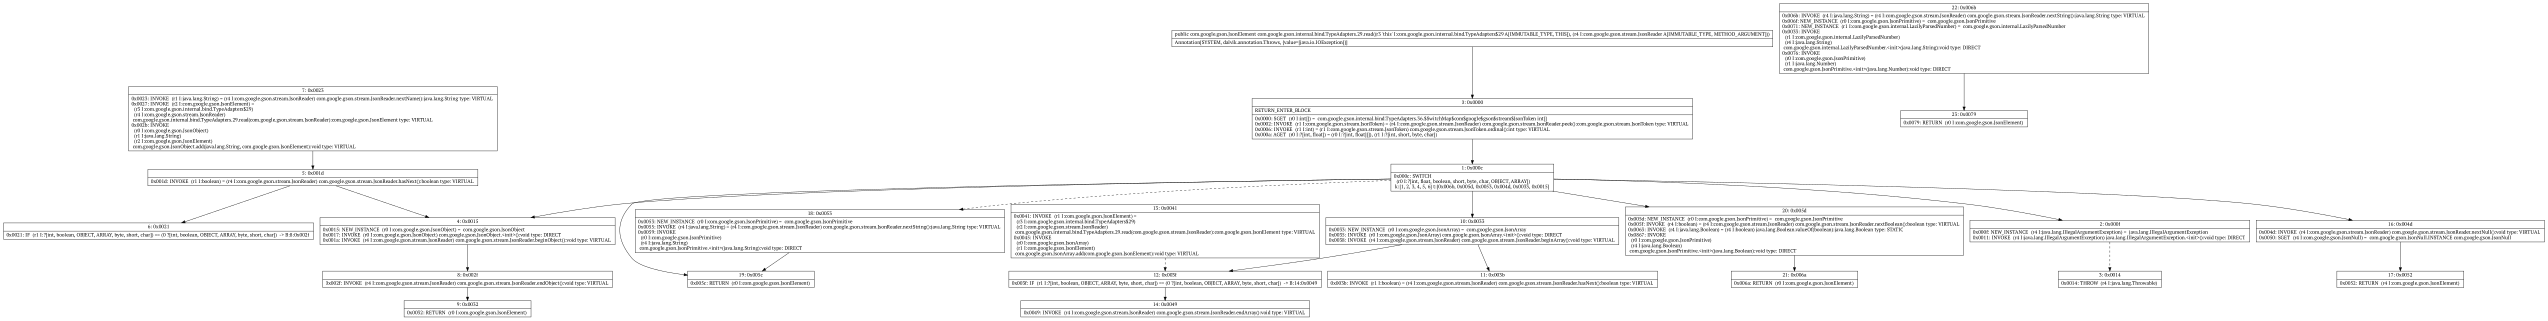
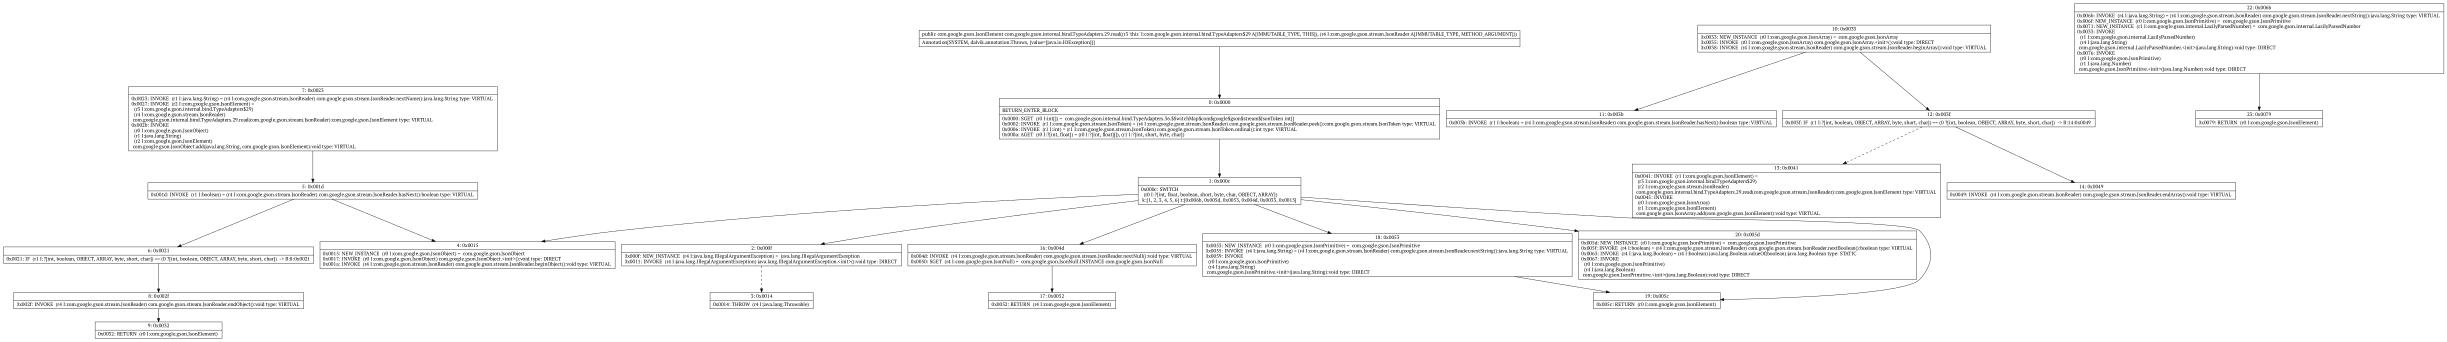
edge "1: 0x000c" -> "18: 0x0053": style dashed -> solid
edge "1: 0x000c" -> "10: 0x0033": removed
node "20: 0x005d": text "0x0867: INVOKE" -> "0x0067: INVOKE"
edge "4: 0x0015" -> "8: 0x002f": now "6: 0x0021" -> "8: 0x002f"
edge "13: 0x0041" -> "12: 0x003f": reversed
node "21: 0x006a": removed
